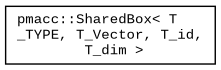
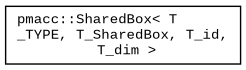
node "pmacc::SharedBox< T _TYPE, T_Vector, T_id, T_dim >": label "pmacc::SharedBox< T _TYPE, T_Vector, T_id, T_dim >" -> "pmacc::SharedBox< T _TYPE, T_SharedBox, T_id, T_dim >"
